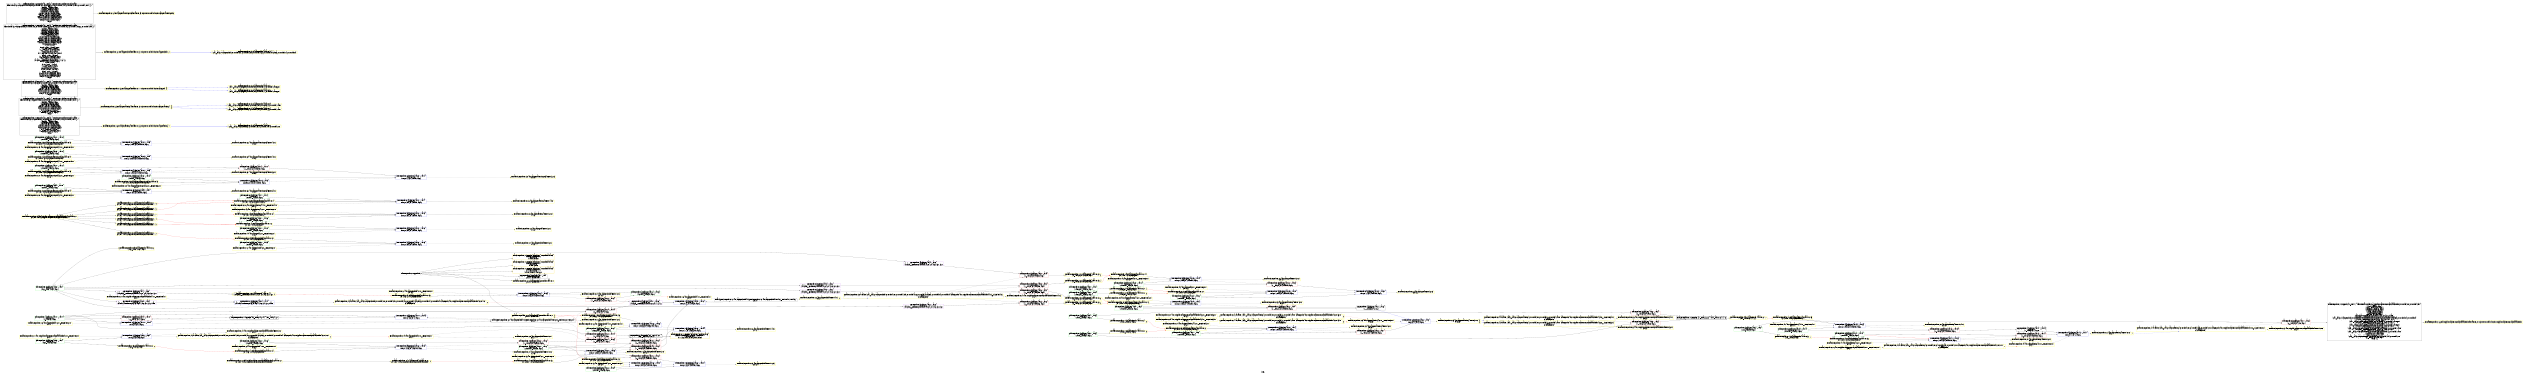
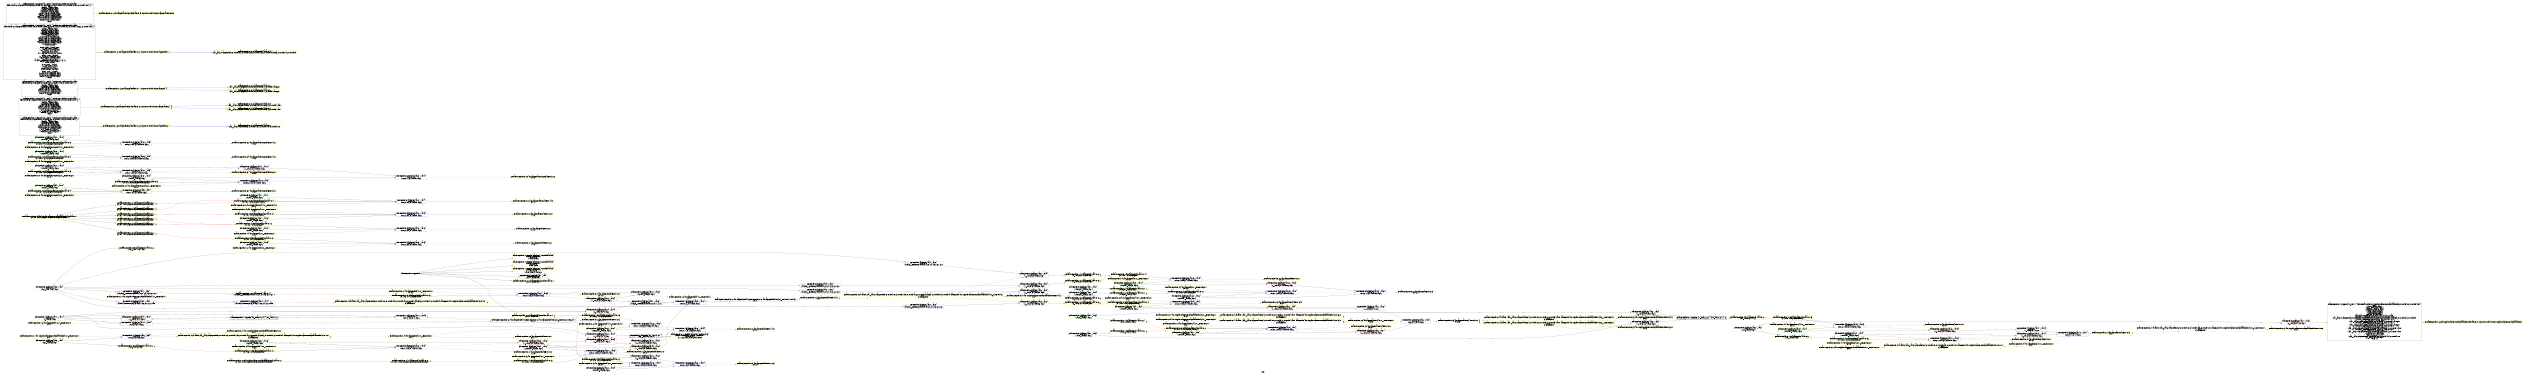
node "LoadVFGNode ID: 65 LoadStmt: [Var130 <-- Var123]": text "%0 = load ptr, ptr %value.addr, align 8" -> "%0 = load ptr, ptr %value.entry, align 8"
